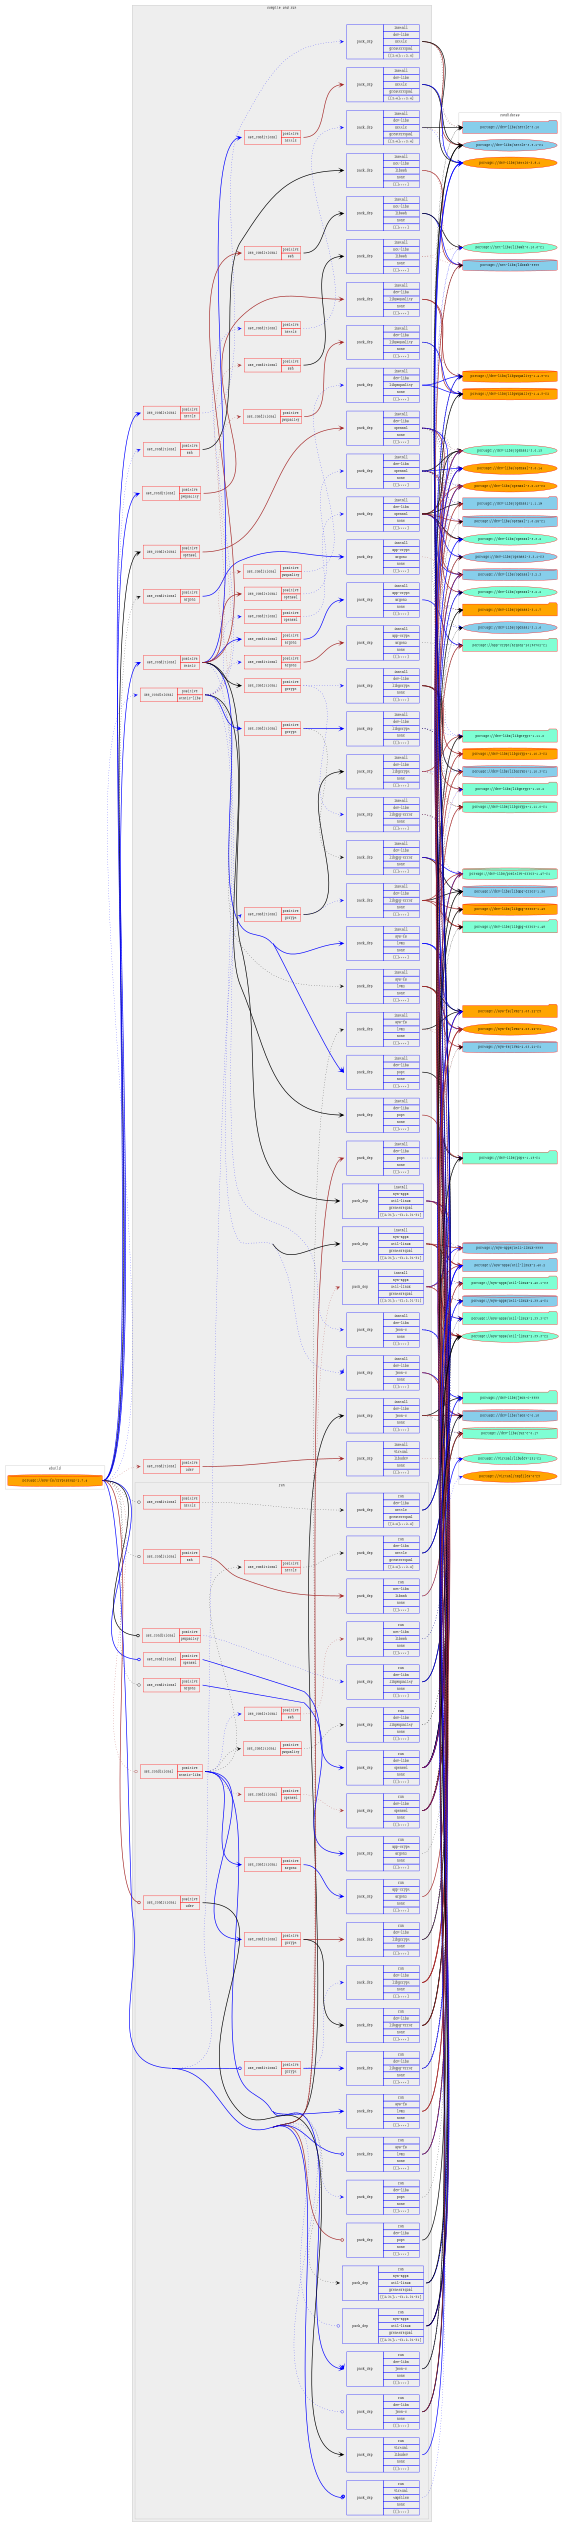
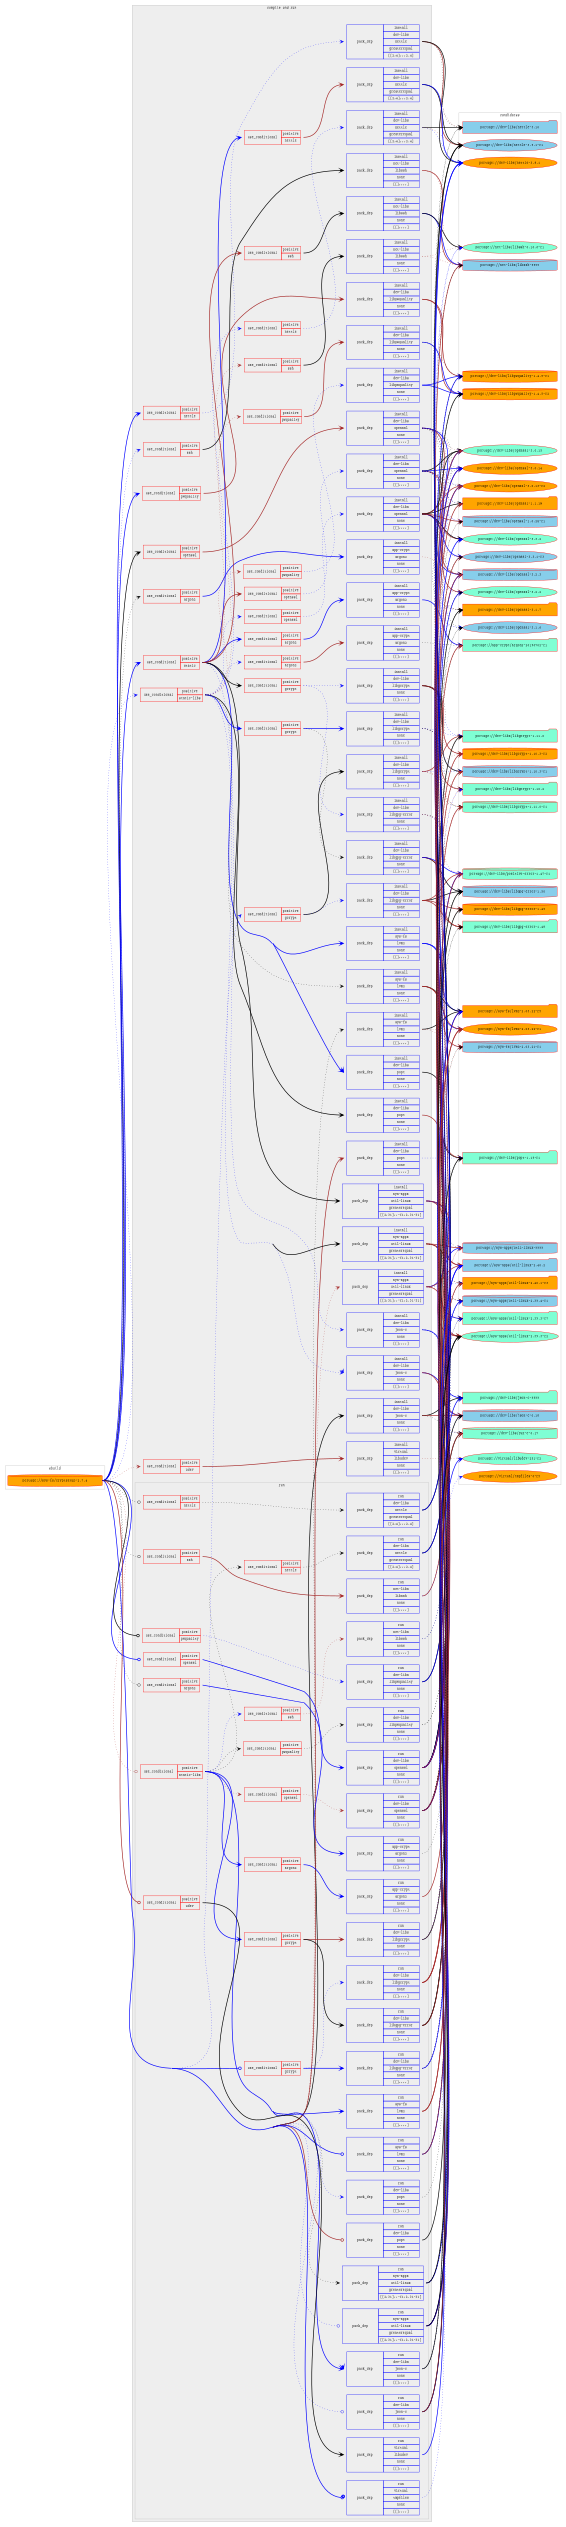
node "portage://dev-libs/openssl-1.1.1w": fillcolor skyblue -> orange
node "portage://sys-apps/util-linux-2.40.1-r3": fillcolor aquamarine -> orange
